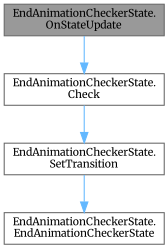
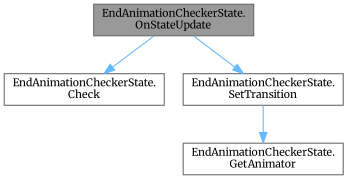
edge "EndAnimationCheckerState. Check" -> "EndAnimationCheckerState. SetTransition": now "EndAnimationCheckerState. OnStateUpdate" -> "EndAnimationCheckerState. SetTransition"
node "EndAnimationCheckerState. EndAnimationCheckerState": label "EndAnimationCheckerState. EndAnimationCheckerState" -> "EndAnimationCheckerState. GetAnimator"
